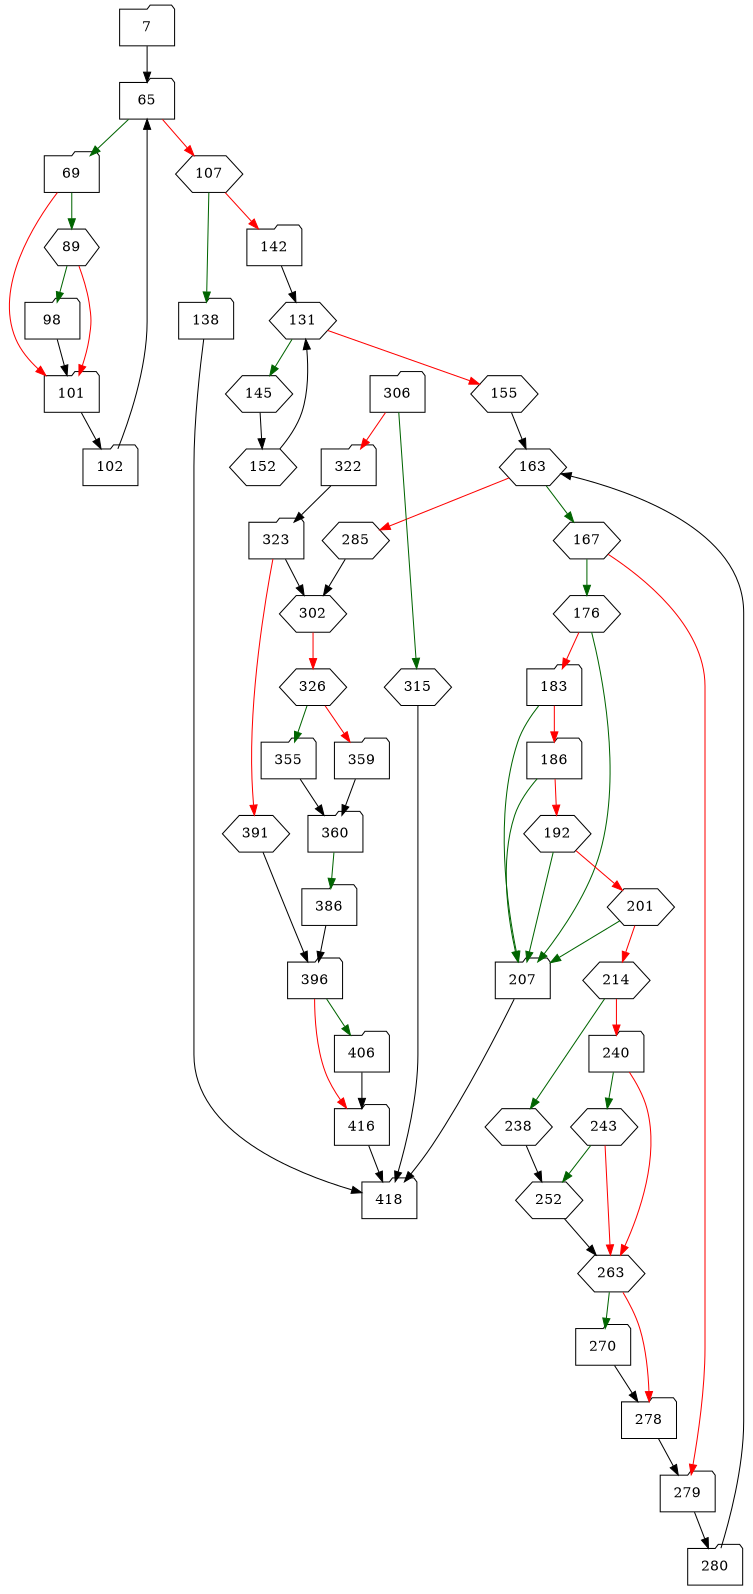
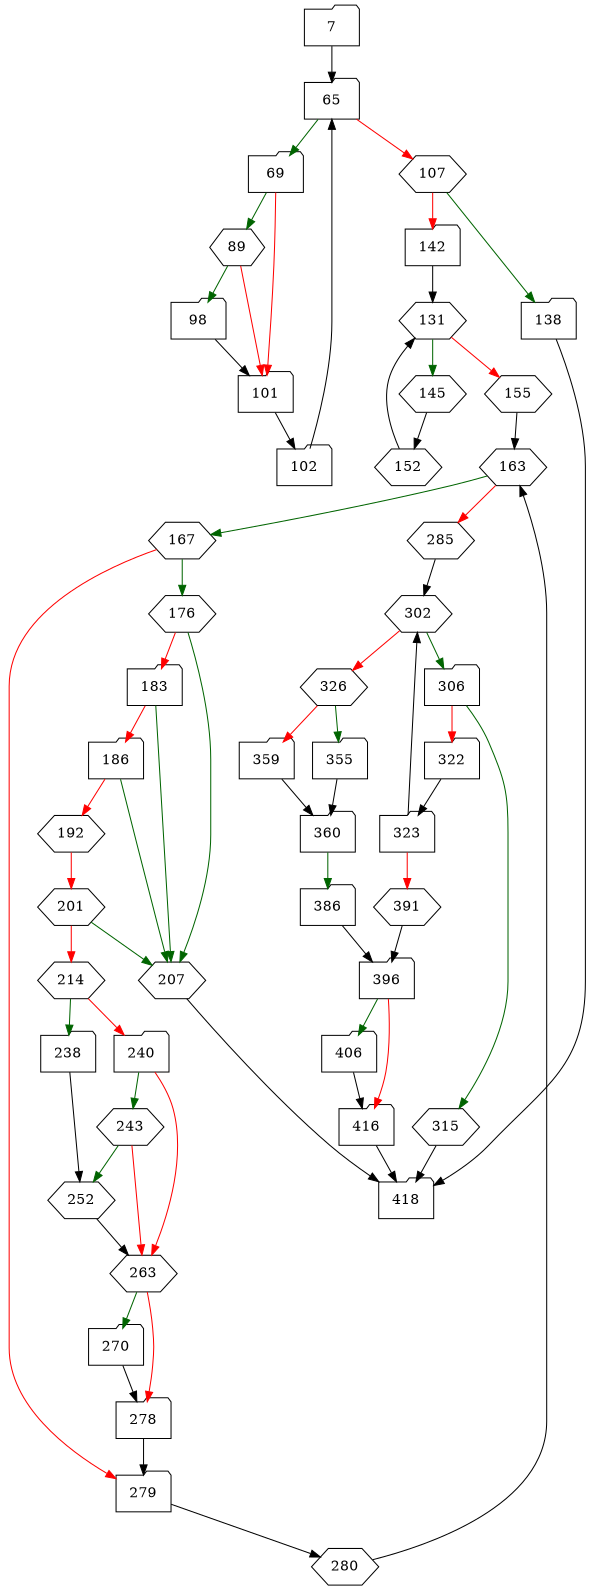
edge "302" -> "306": added
edge "192" -> "207": removed
node "207": shape folder -> hexagon
node "238": shape hexagon -> folder
node "280": shape folder -> hexagon
